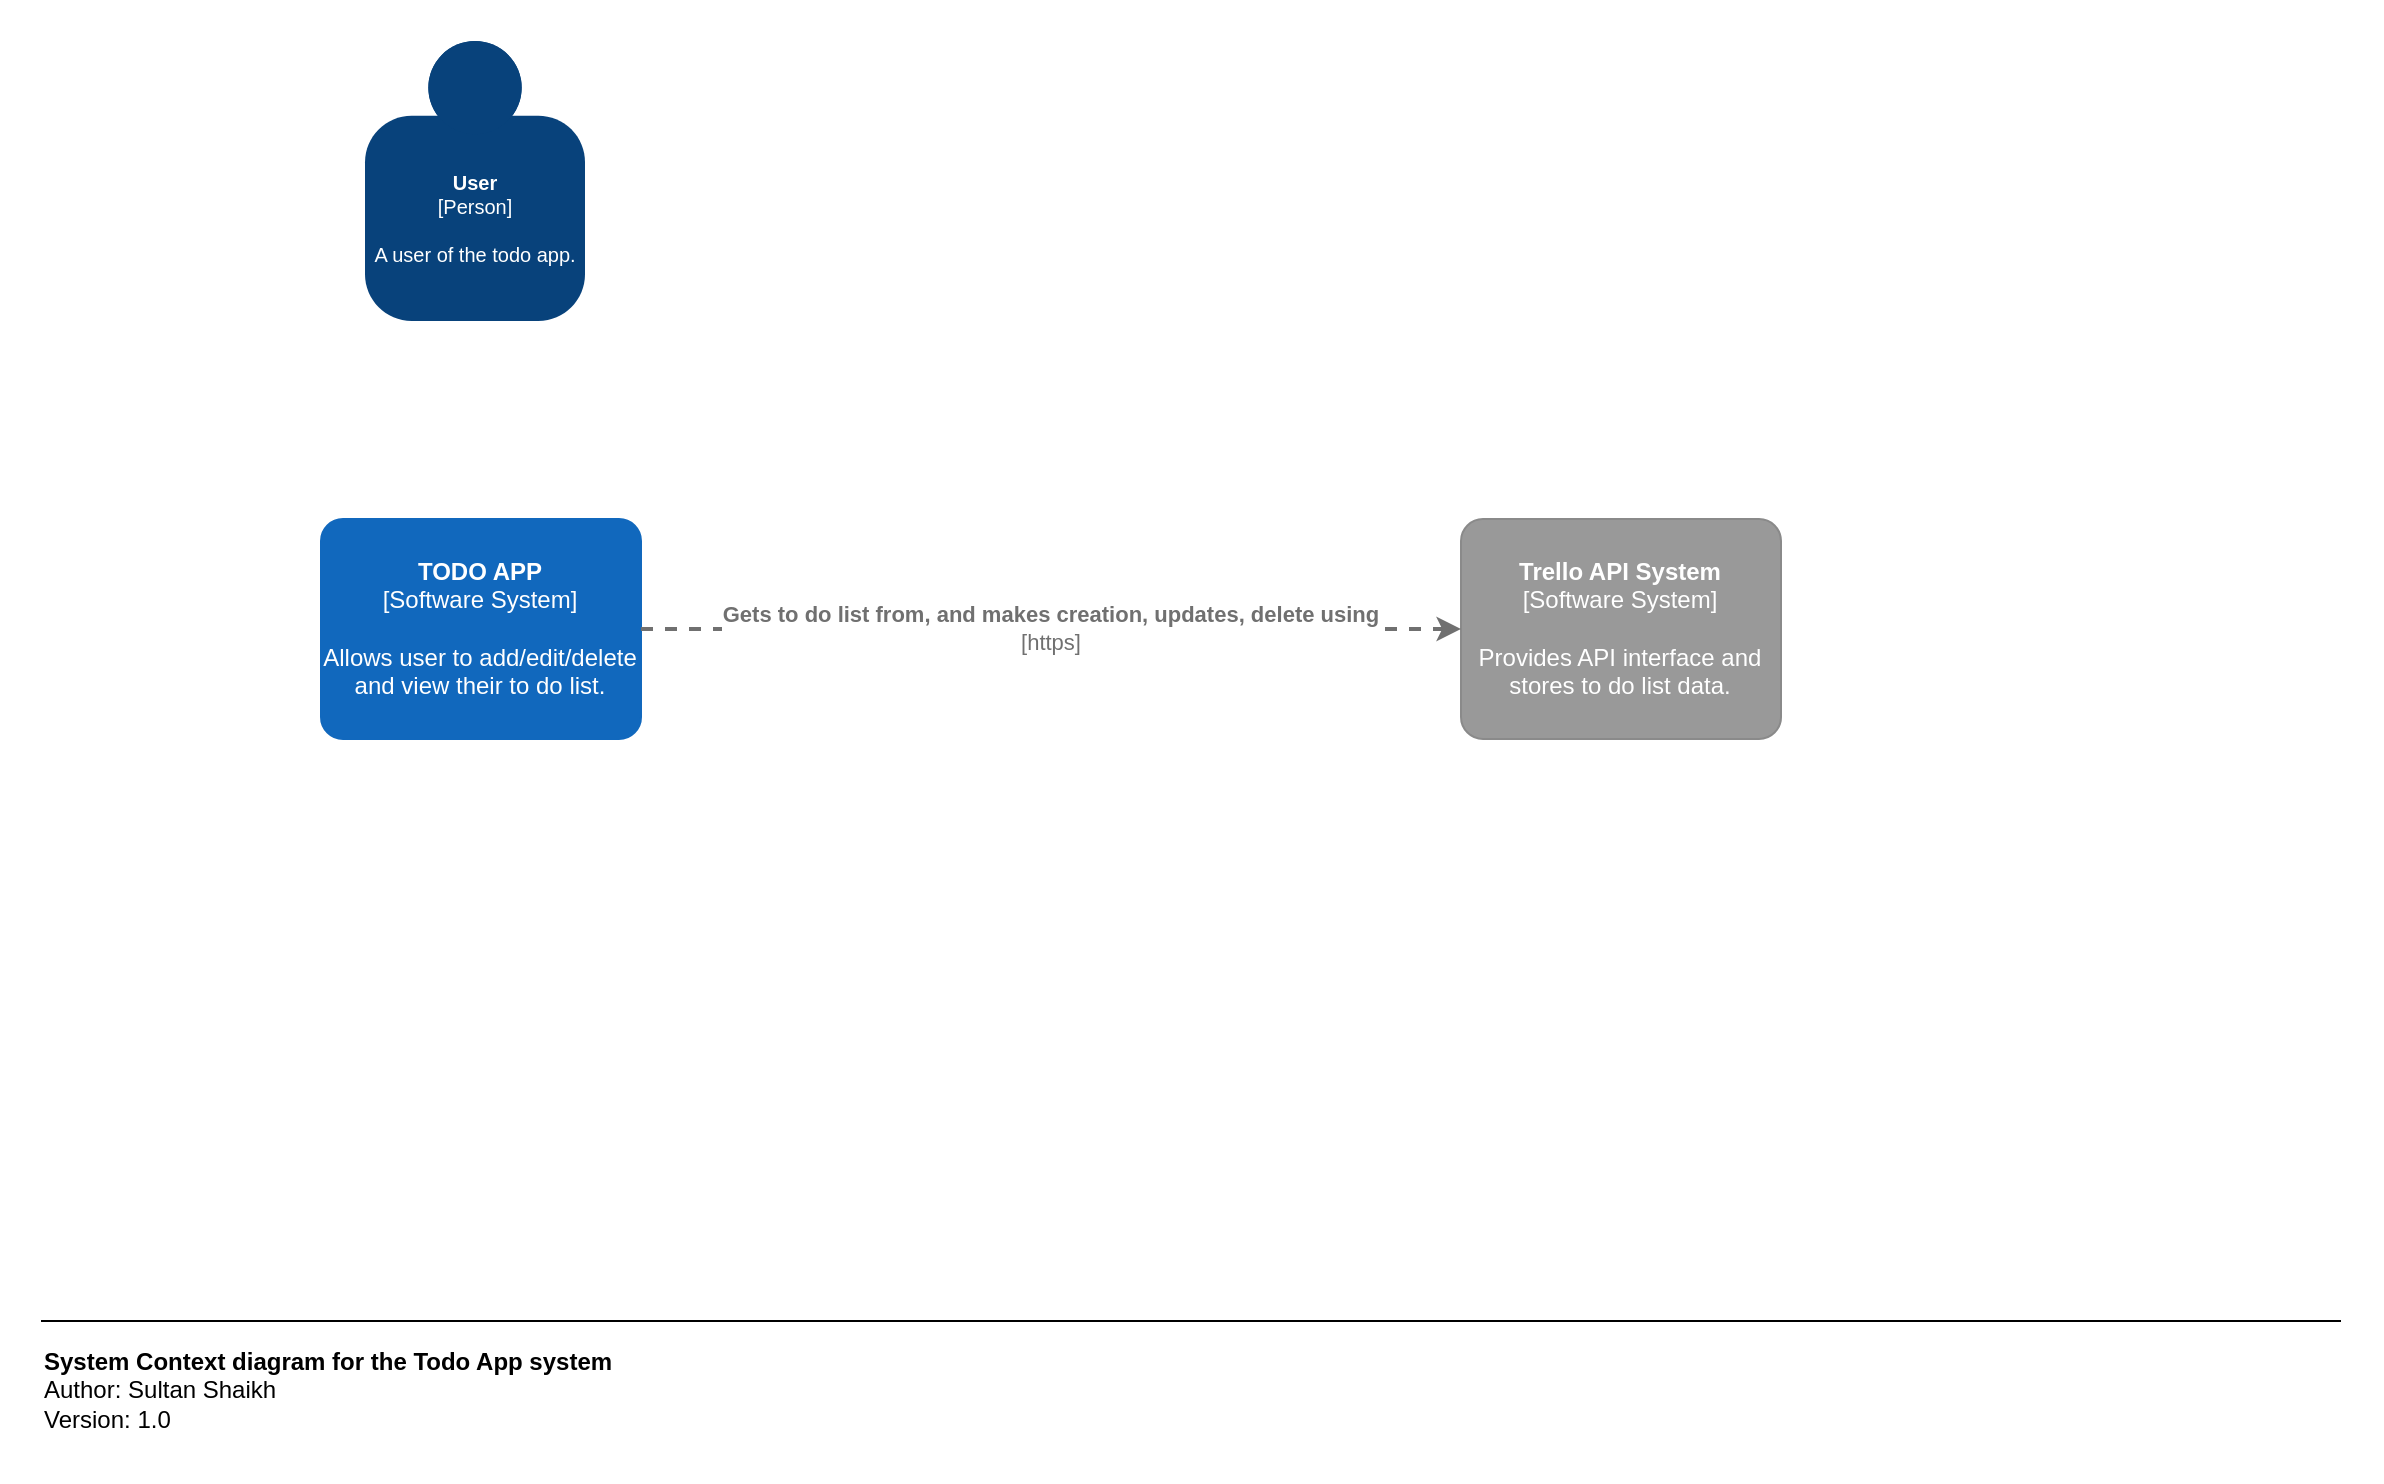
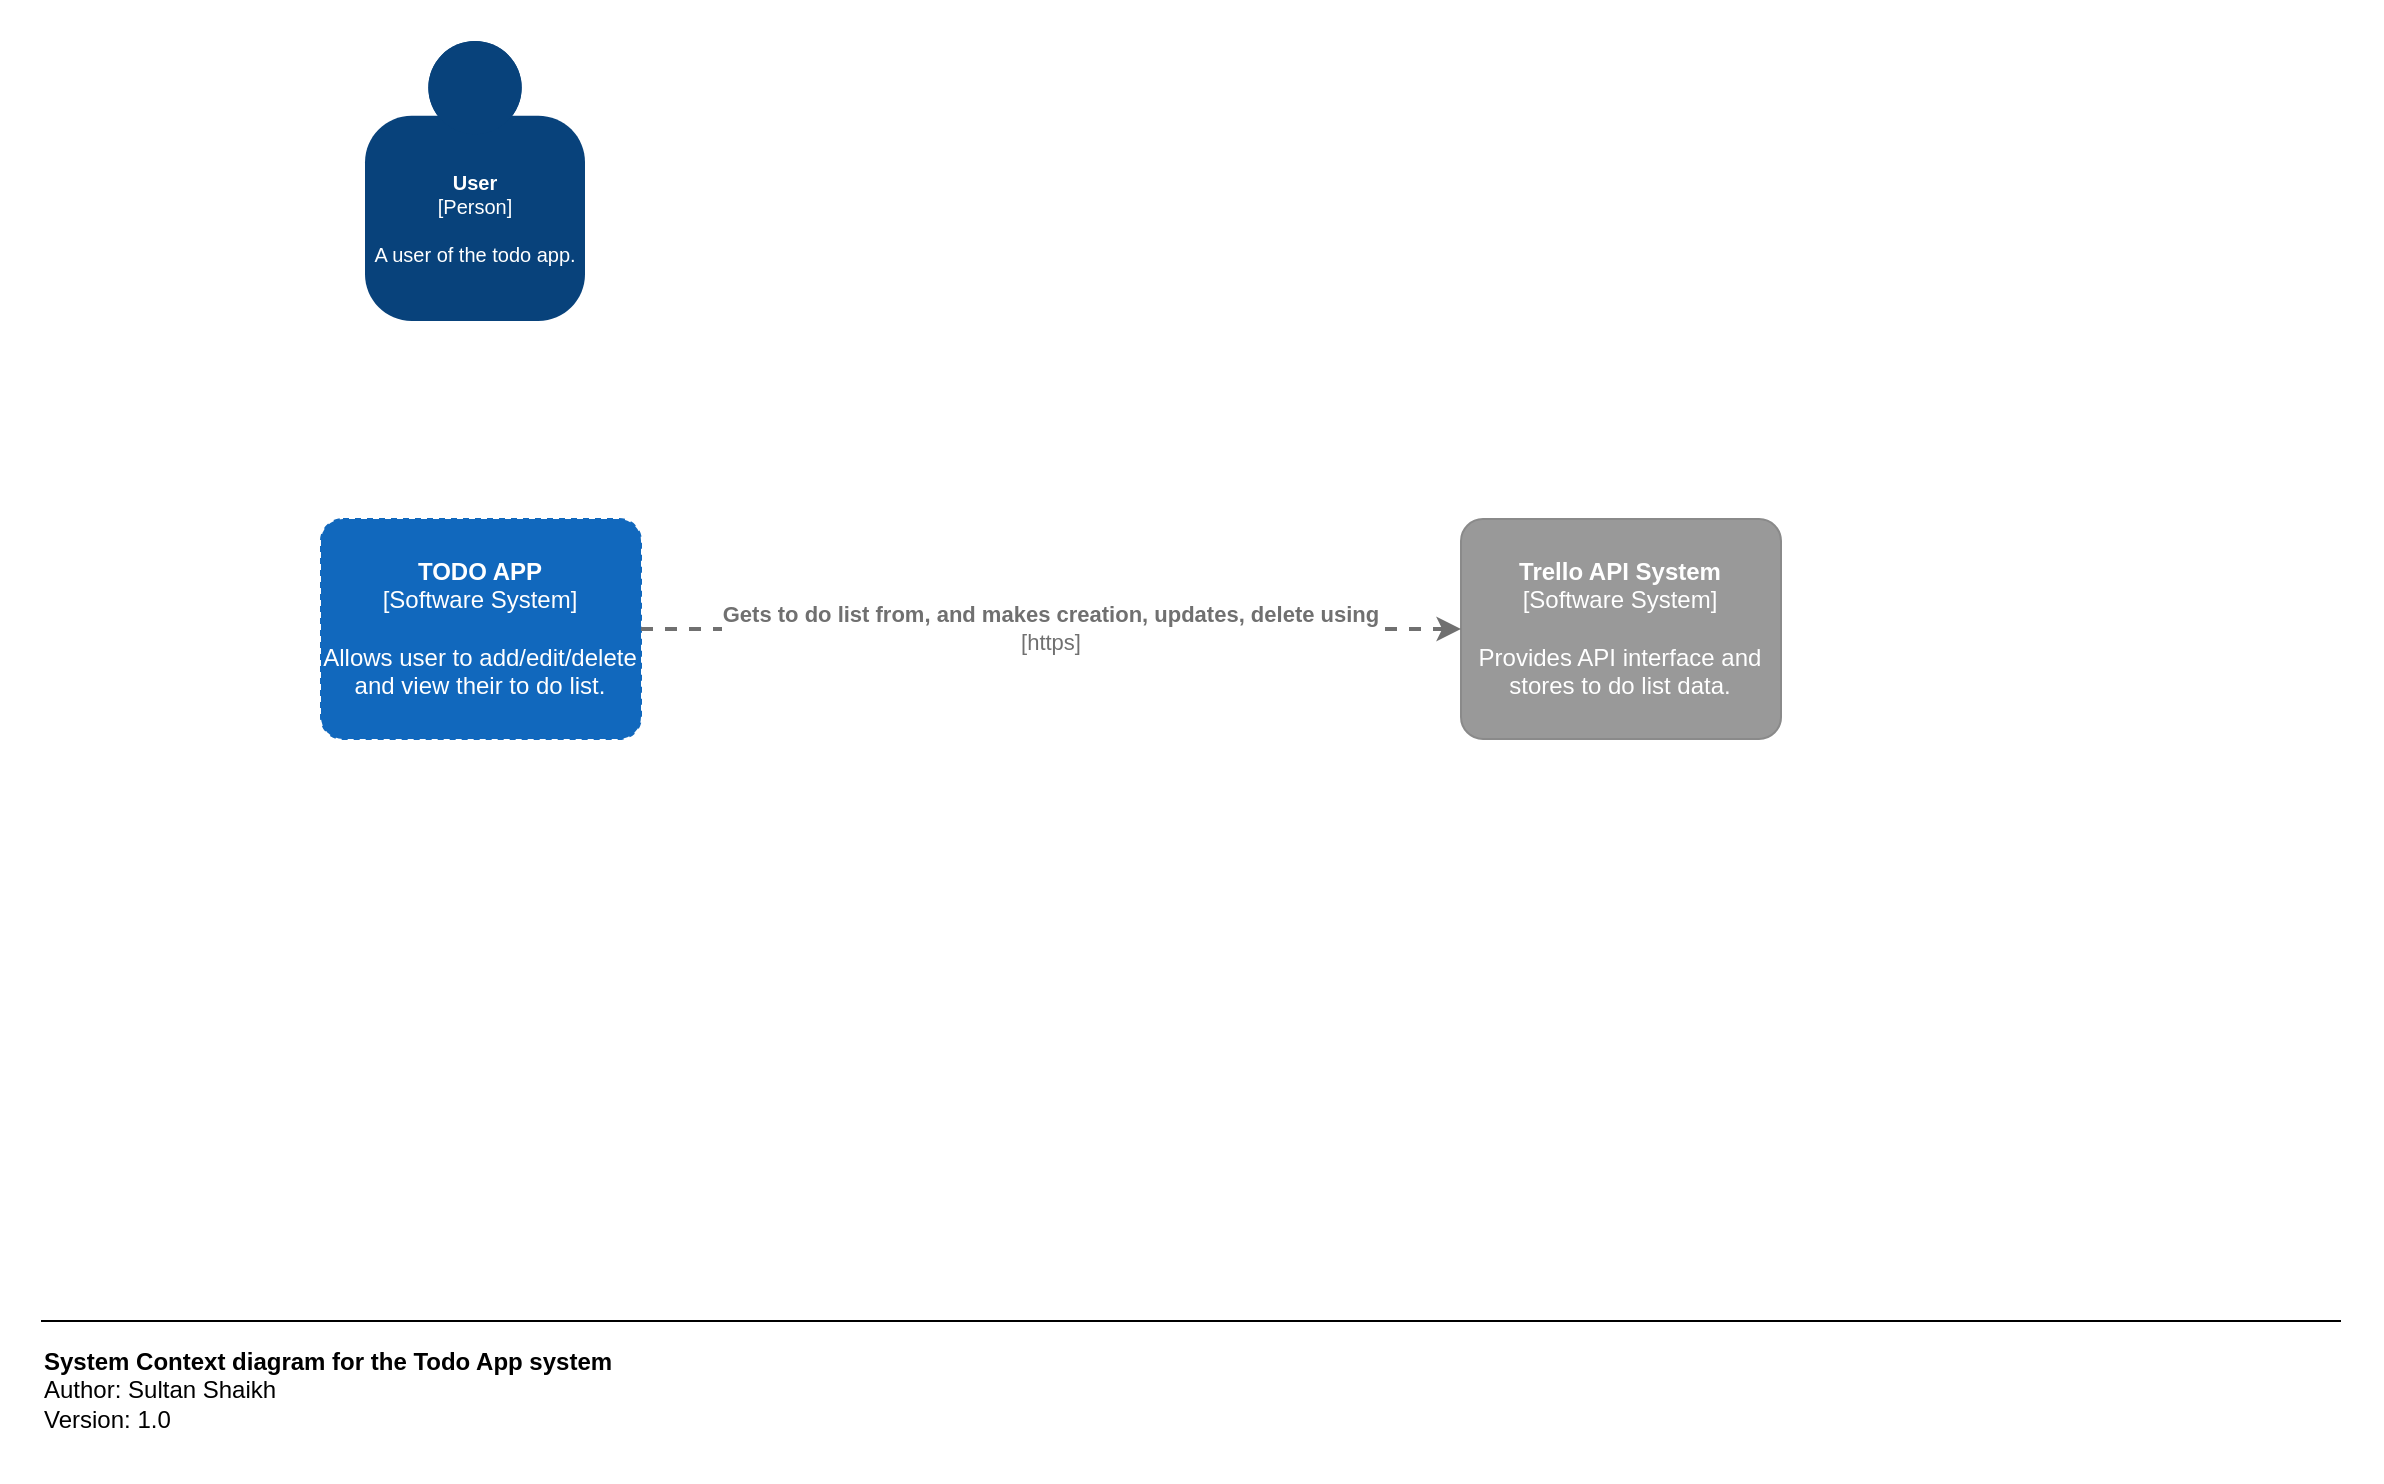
node "TODO APP [Software System] Allows user to add/edit/delete and view their to do list.": style solid -> dashed
